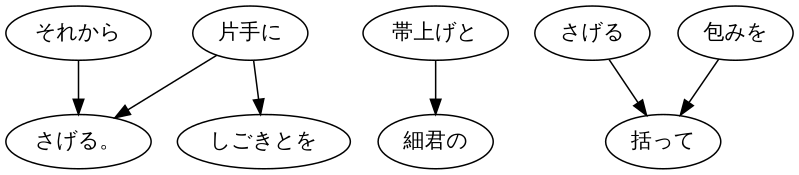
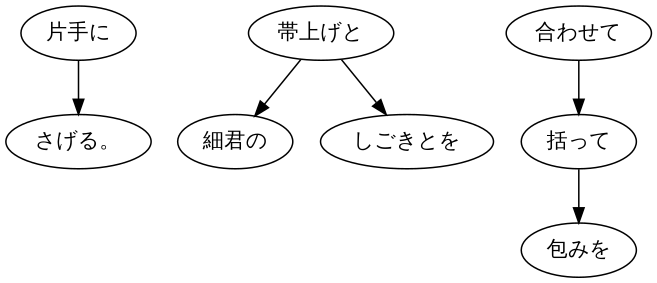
node "それから": removed
node "さげる": label "さげる" -> "合わせて"
edge "片手に" -> "しごきとを": now "帯上げと" -> "しごきとを"
edge "包みを" -> "括って": reversed
